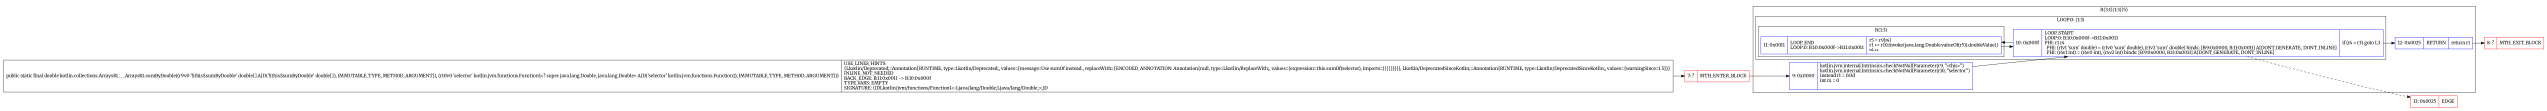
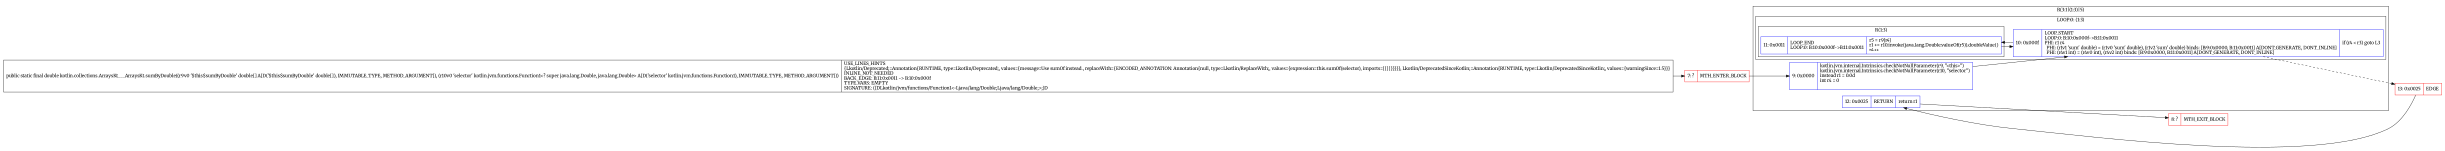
edge "10: 0x000f" -> "12: 0x0025": now "13: 0x0025" -> "12: 0x0025"
